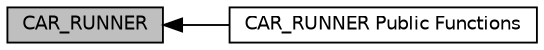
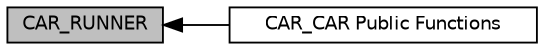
node "CAR_RUNNER Public Functions": label "CAR_RUNNER Public Functions" -> "CAR_CAR Public Functions"
